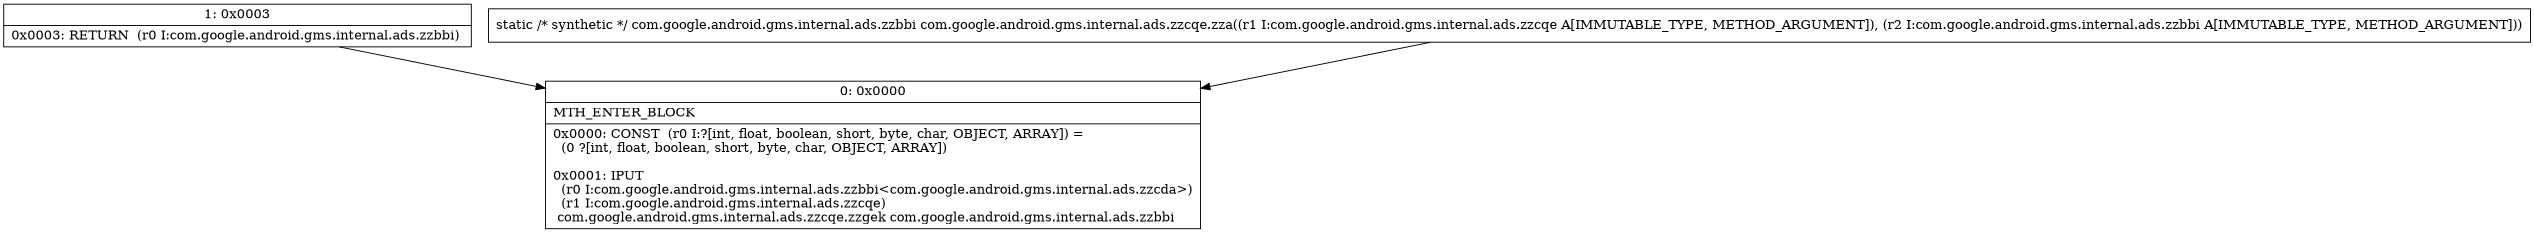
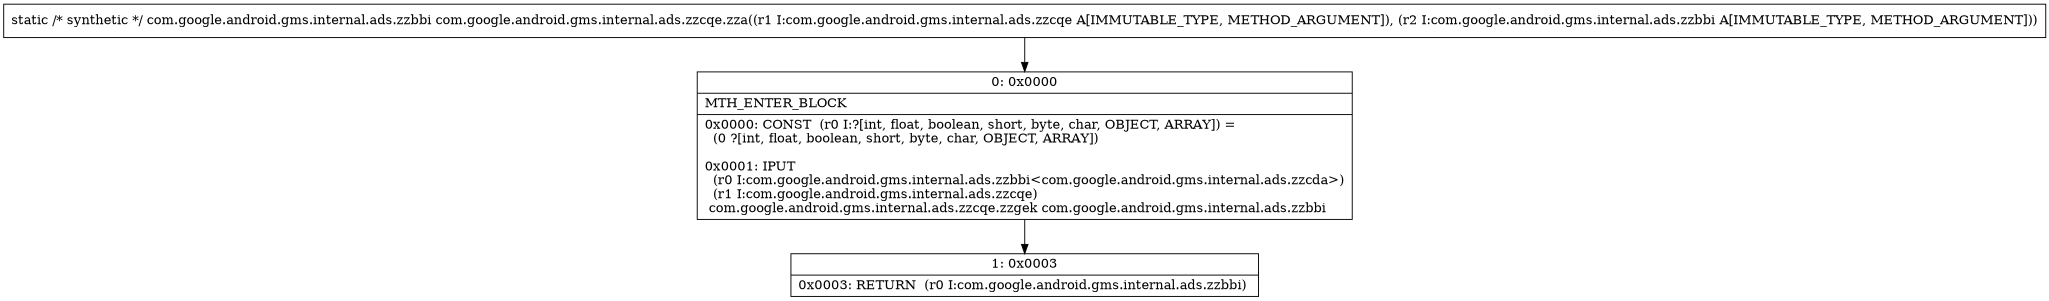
edge "1: 0x0003" -> "0: 0x0000": reversed
